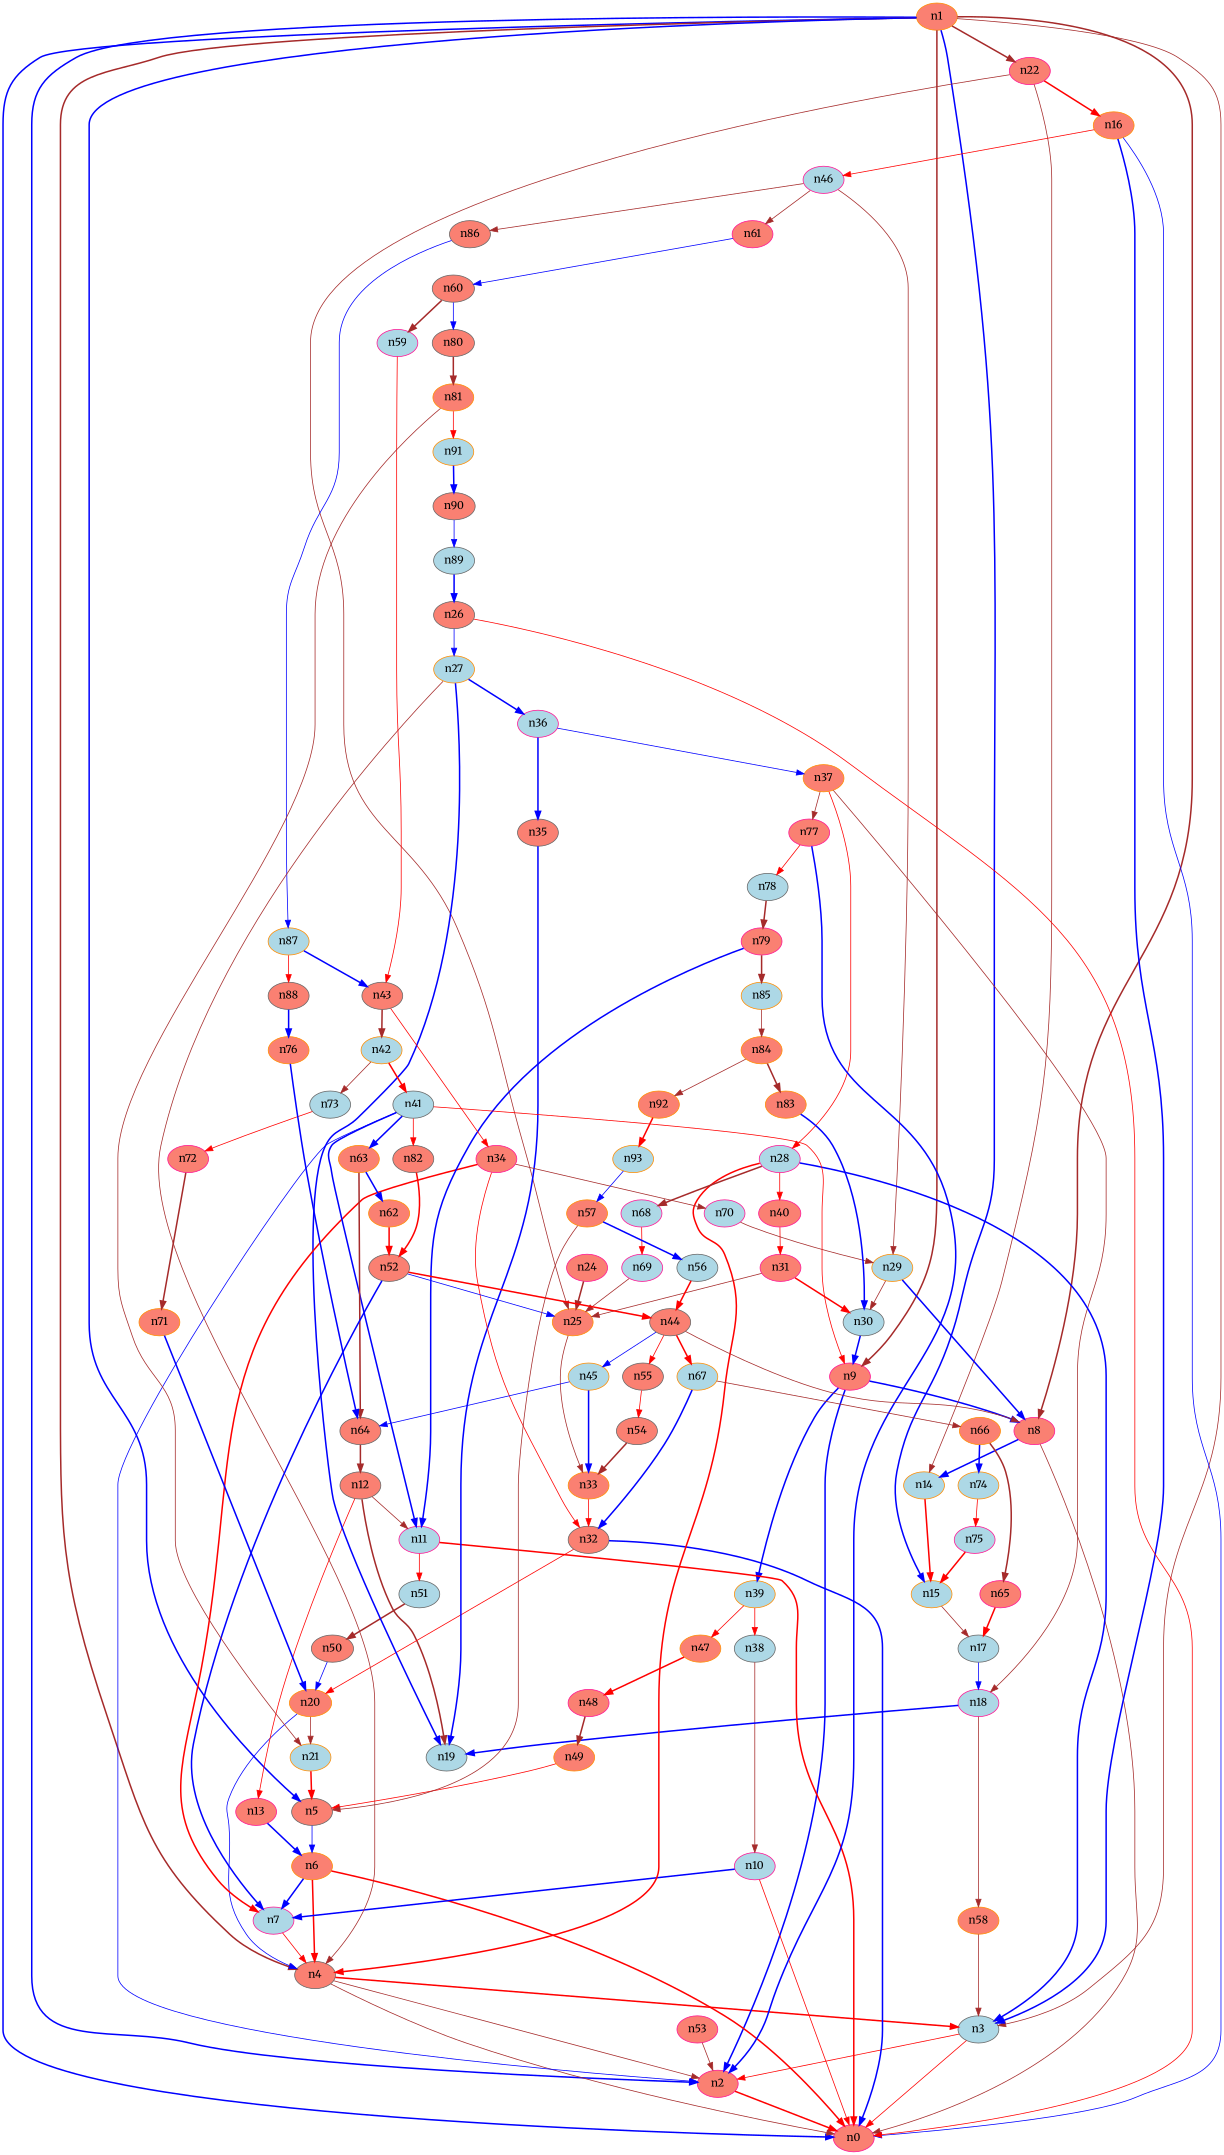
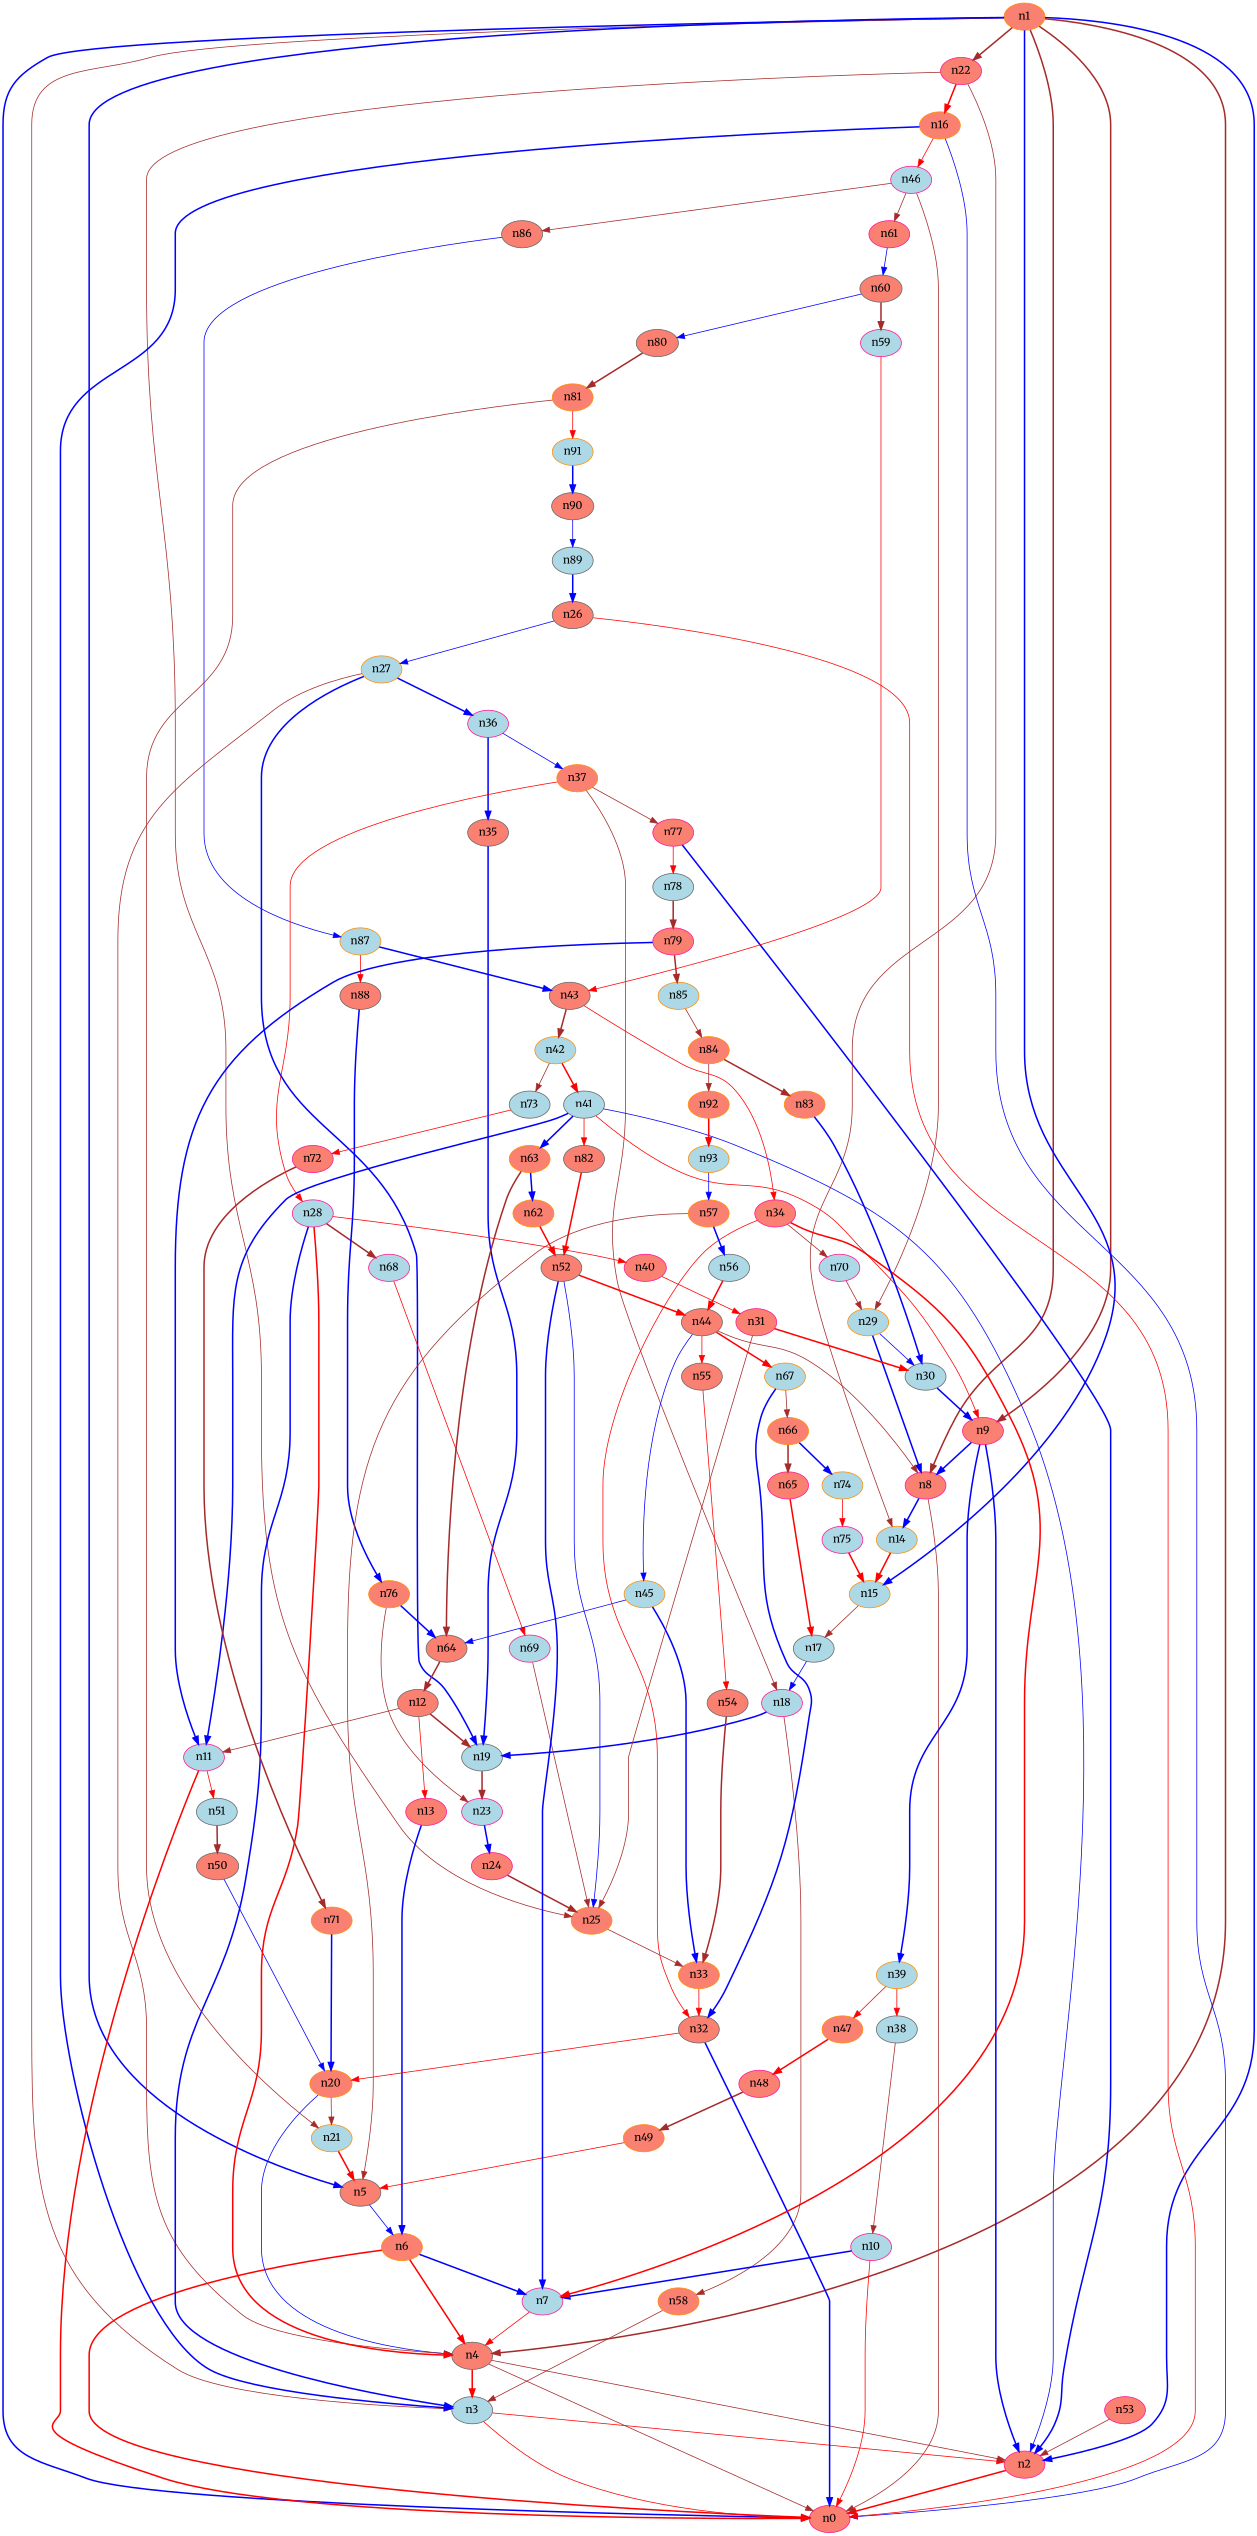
edge "n29" -> "n30": color brown -> blue
node "n23": added
